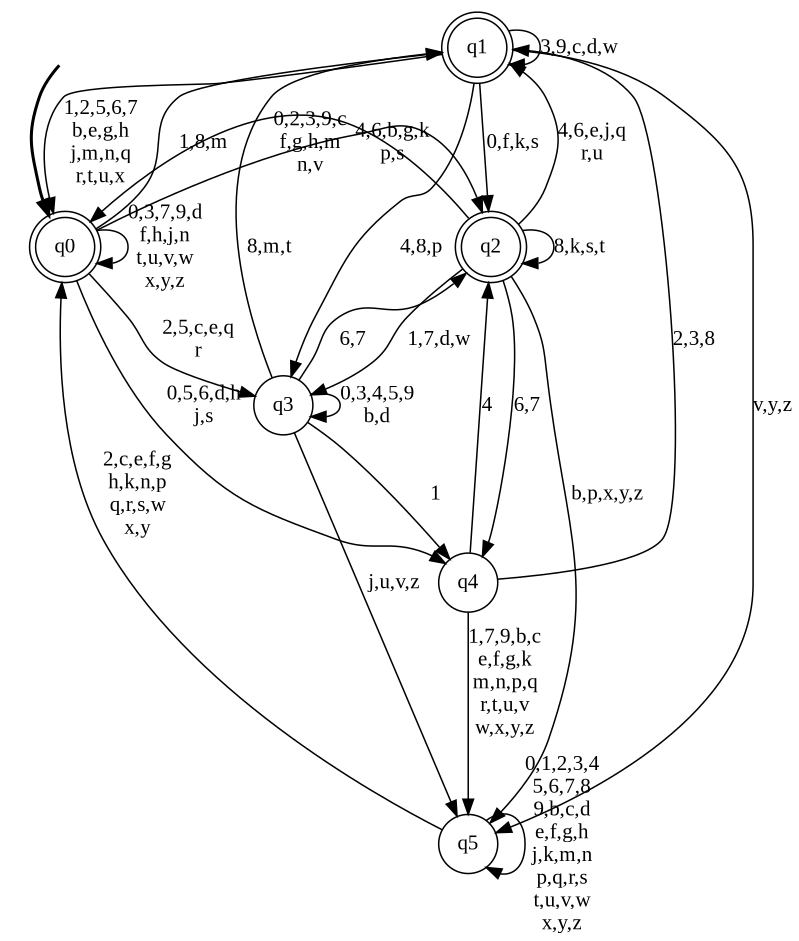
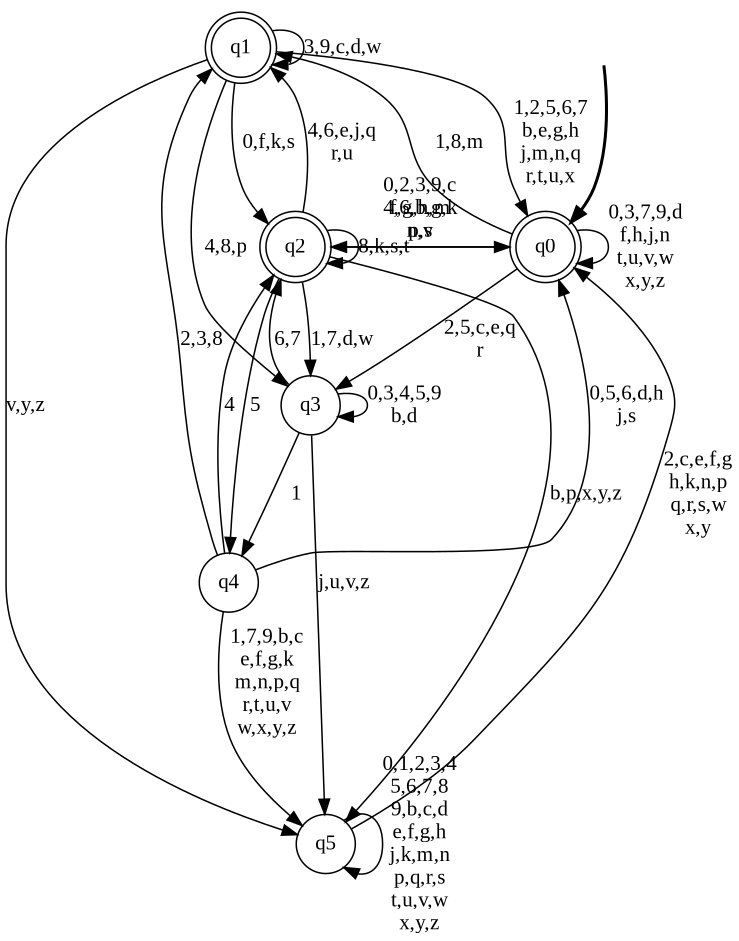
edge "q3" -> "q1": removed, label "8,m,t"
edge "q2" -> "q4": label "6,7" -> "5"
edge "q0" -> "q4": reversed
